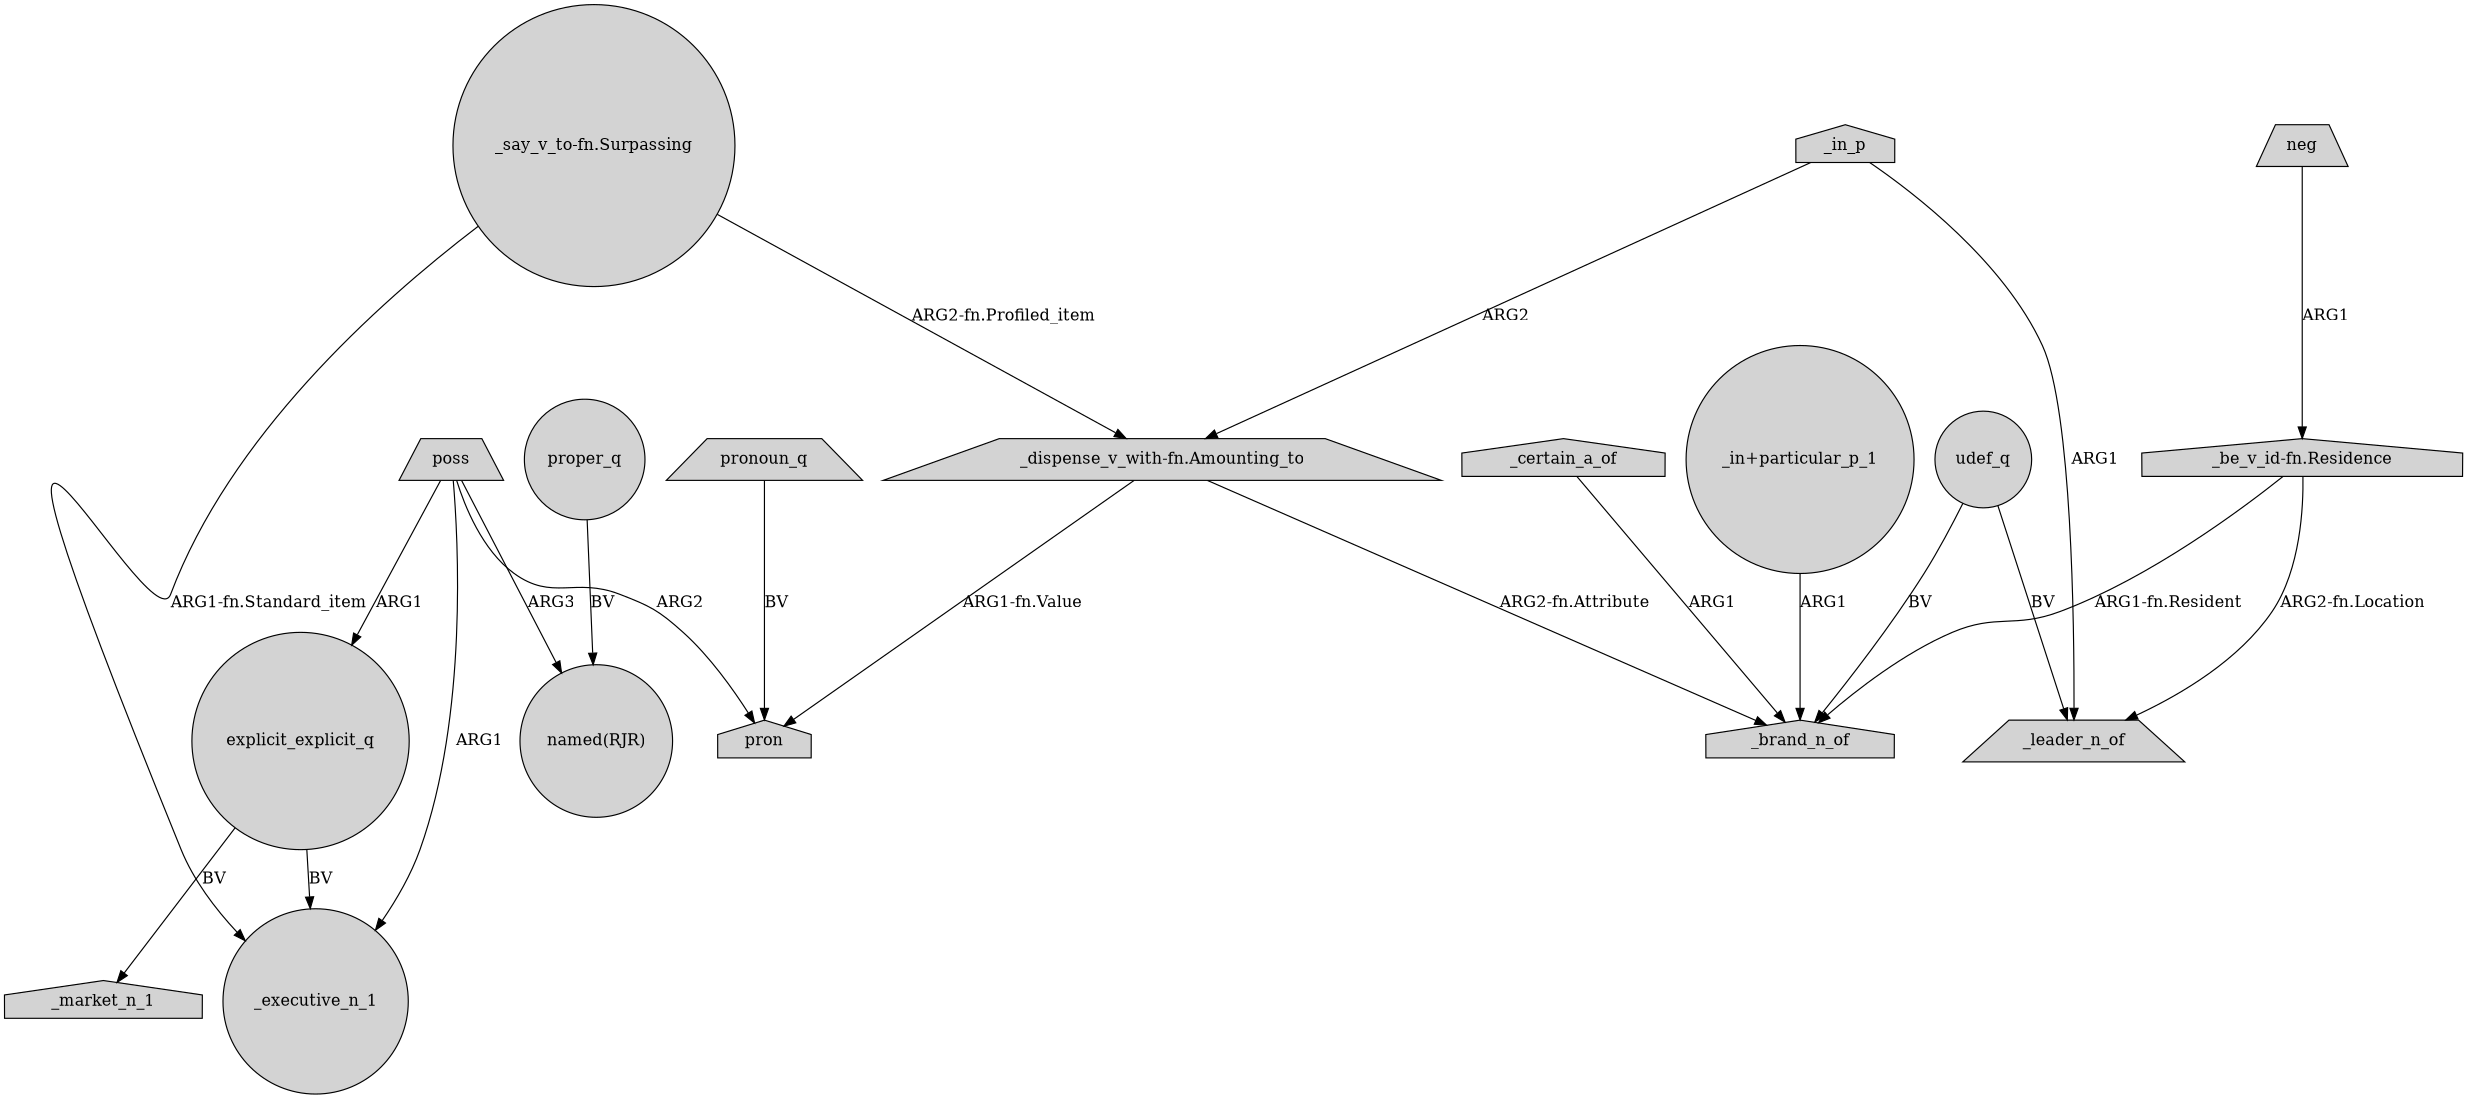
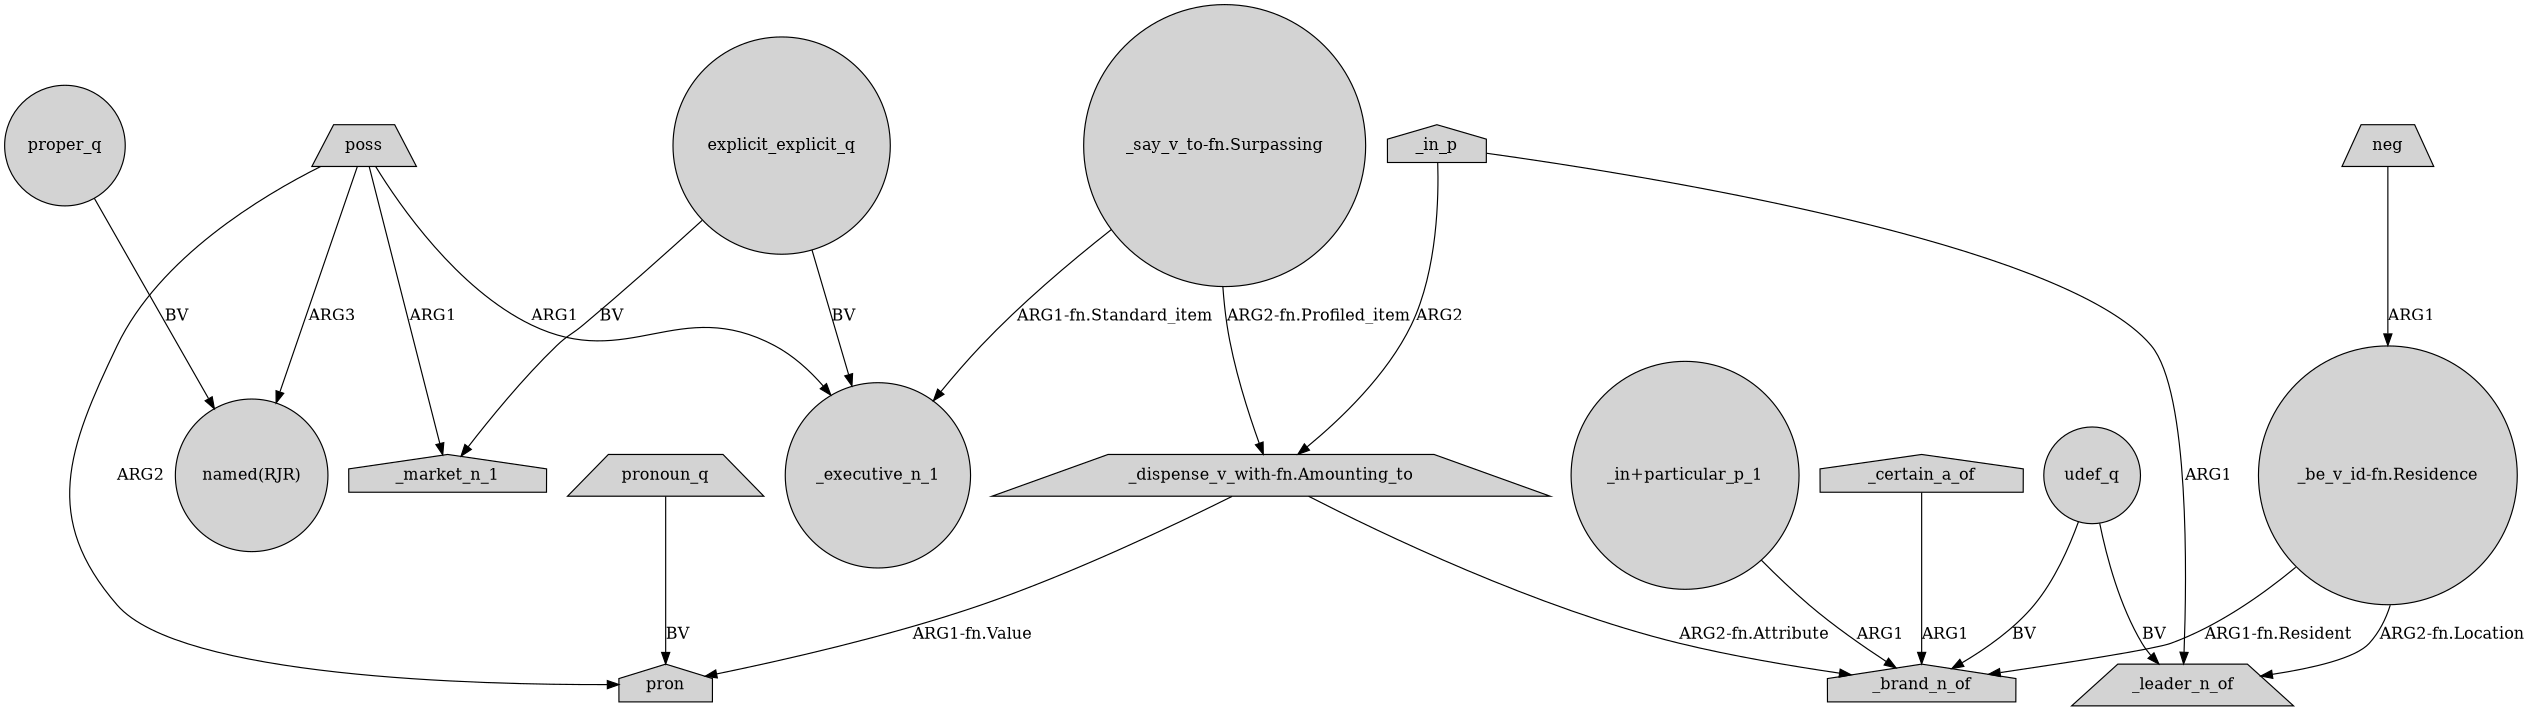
node "_be_v_id-fn.Residence": shape house -> circle
edge "poss" -> "explicit_explicit_q": now "poss" -> "_market_n_1"
